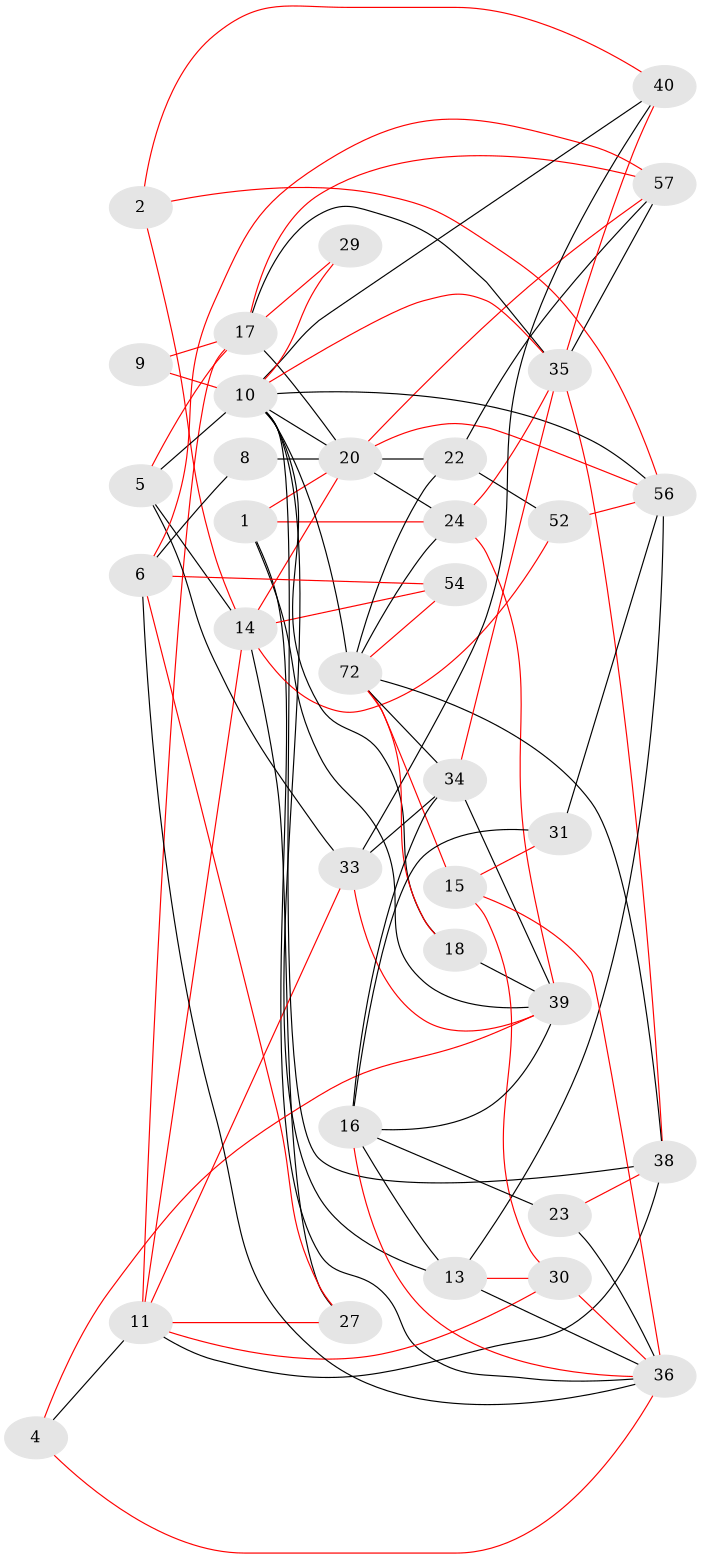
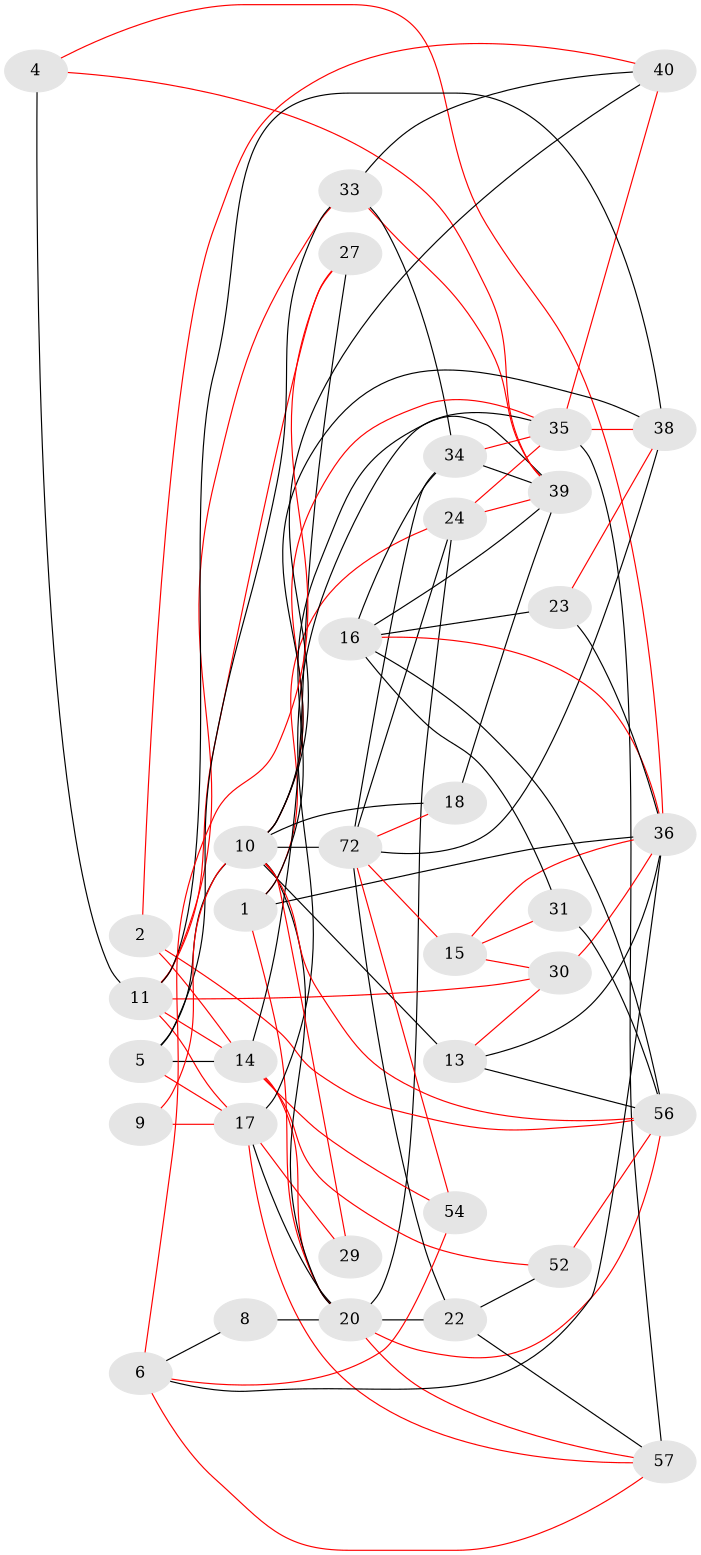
edge "10" -- "56": color black -> red
edge "16" -- "13": now "16" -- "56"
